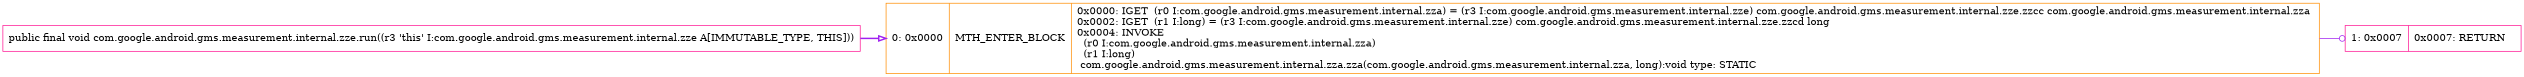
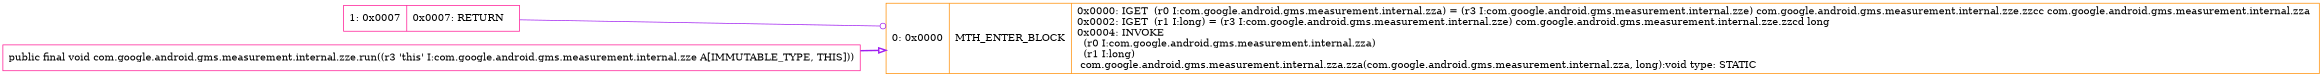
edge "0: 0x0000" -> "1: 0x0007": reversed
